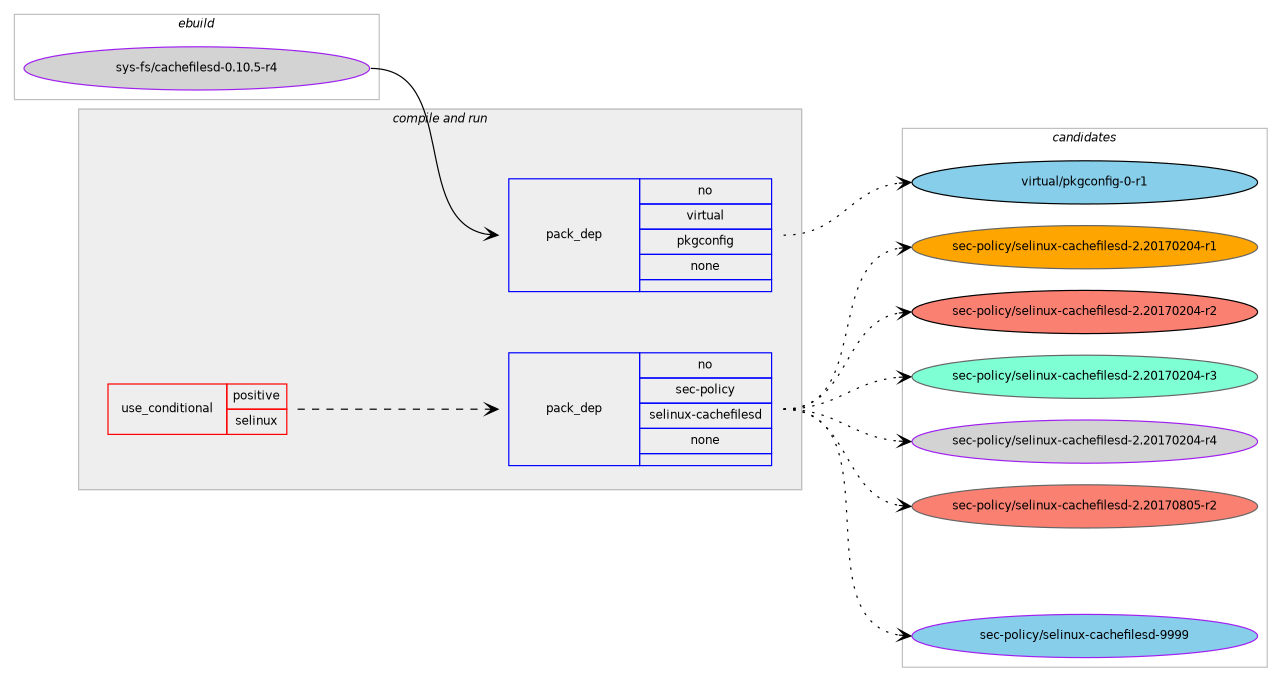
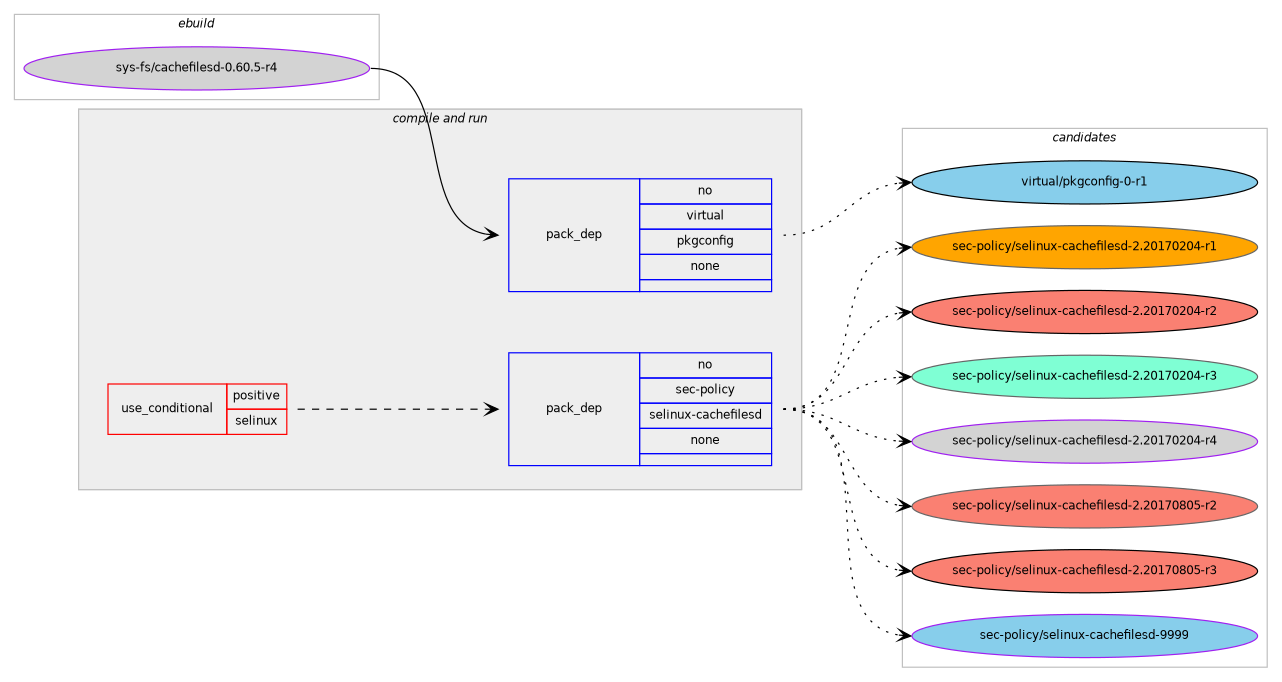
node "sys-fs/cachefilesd-0.10.5-r4": label "sys-fs/cachefilesd-0.10.5-r4" -> "sys-fs/cachefilesd-0.60.5-r4"
node "sec-policy/selinux-cachefilesd-2.20170805-r3": added
